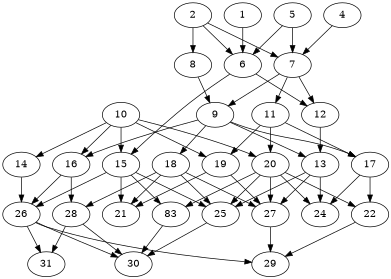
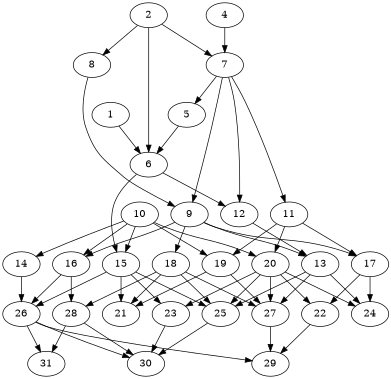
edge "5" -> "7": reversed
node "83": label "83" -> "23"
